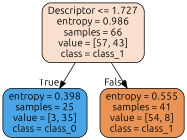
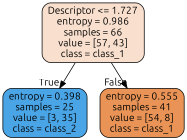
node "entropy = 0.398 samples = 25 value = [3, 35] class = class_0": label "entropy = 0.398 samples = 25 value = [3, 35] class = class_0" -> "entropy = 0.398 samples = 25 value = [3, 35] class = class_2"
